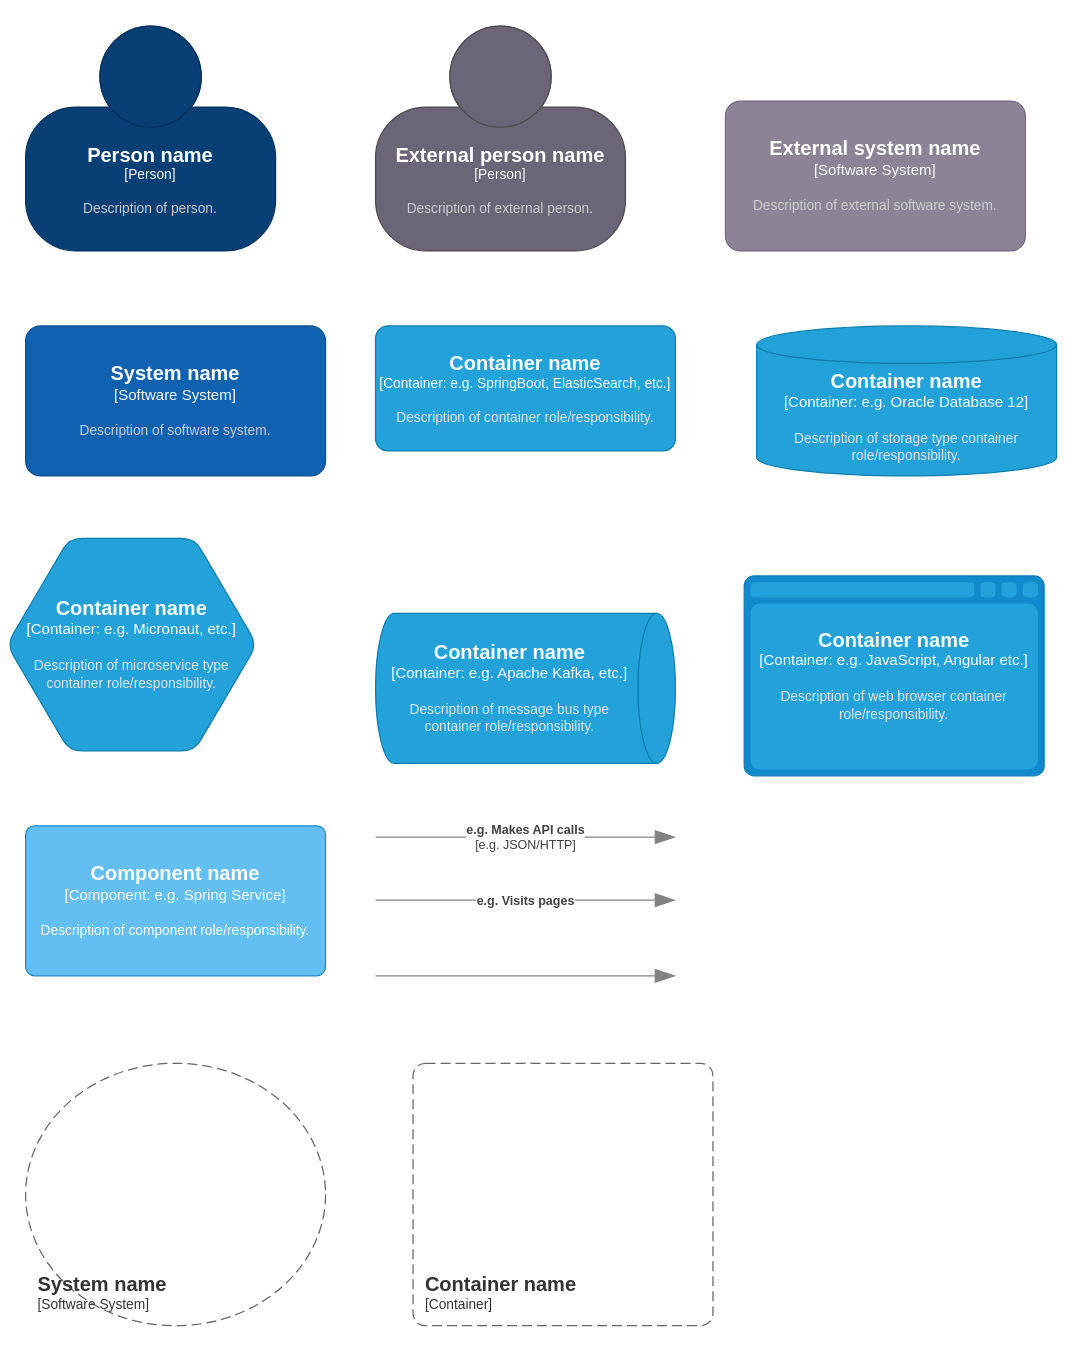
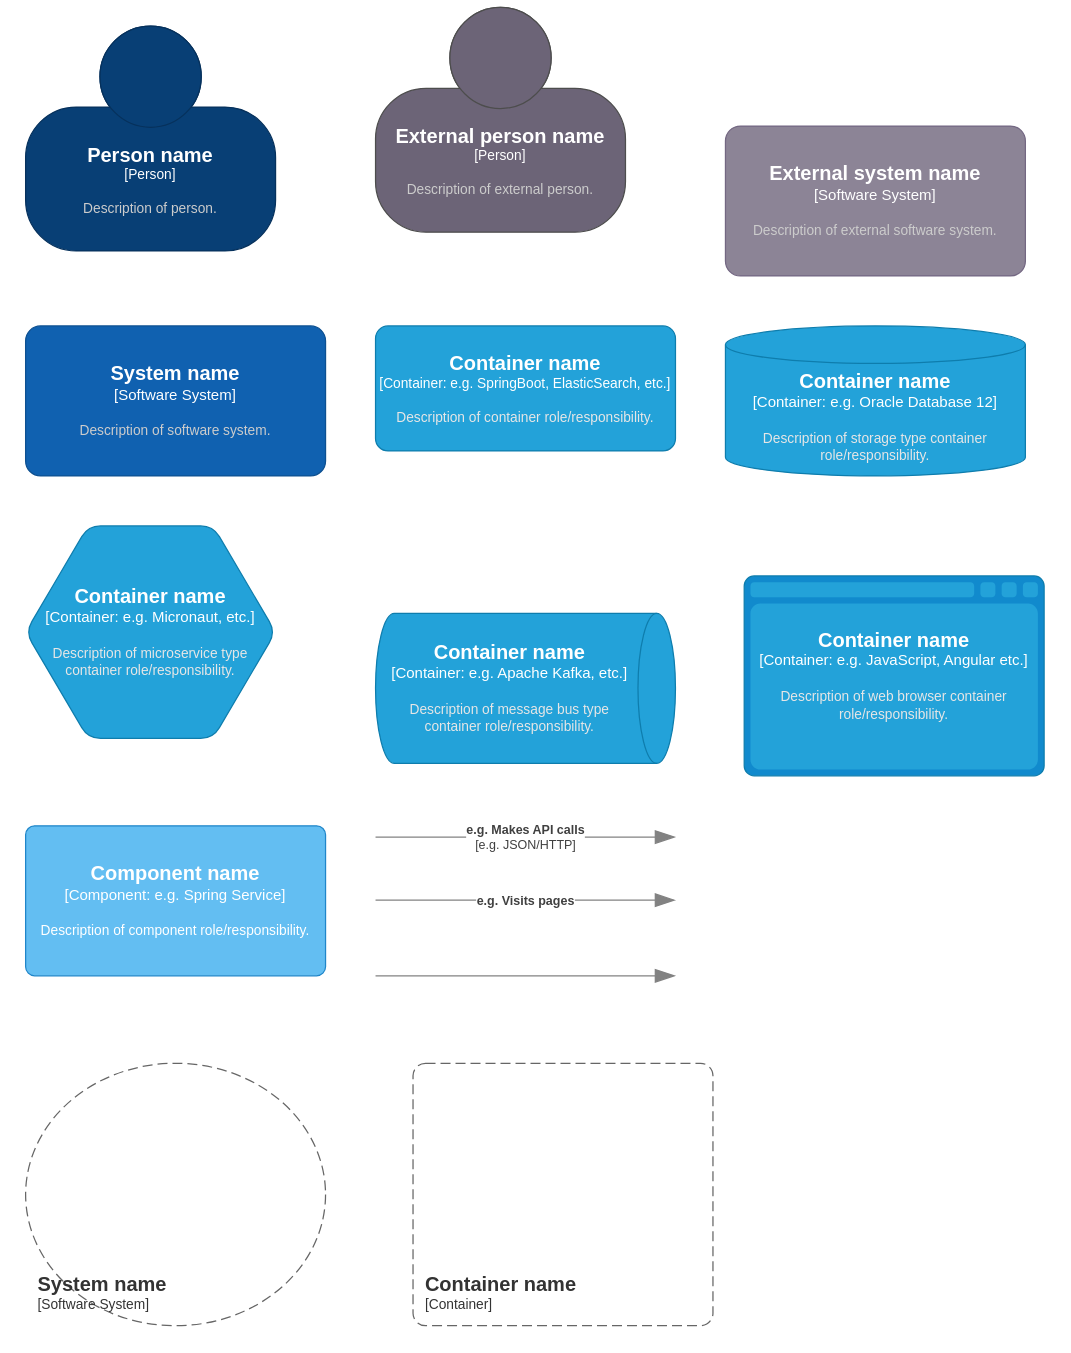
node "External person name [Person] Description of external person.": moved (501, 138) -> (501, 119)
node "External system name [Software System] Description of external software system.": moved (876, 176) -> (876, 201)
node "Container name [Container: e.g. Oracle Database 12] Description of storage type container role/responsibility.": moved (907, 401) -> (876, 401)
node "Container name [Container: e.g. Micronaut, etc.] Description of microservice type container role/responsibility.": moved (132, 644) -> (151, 632)
